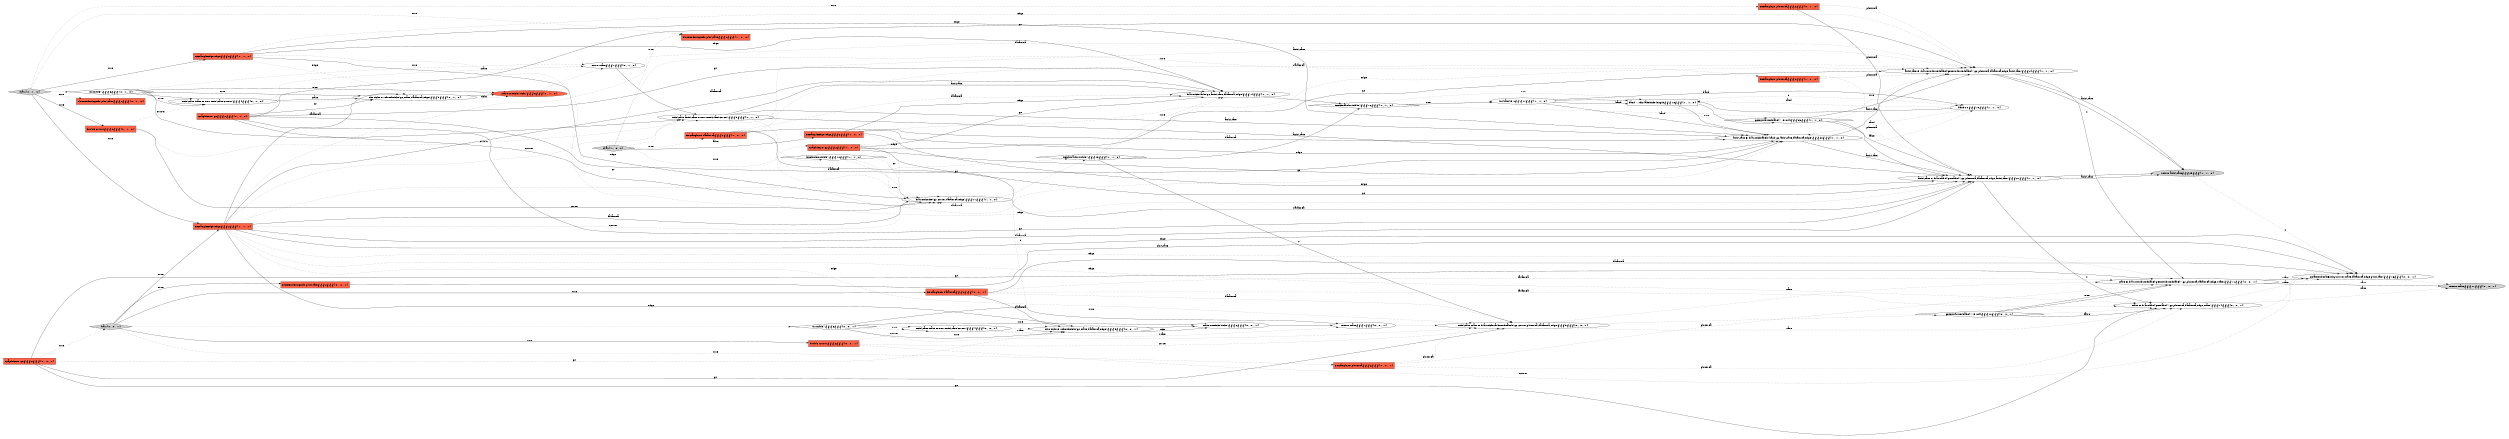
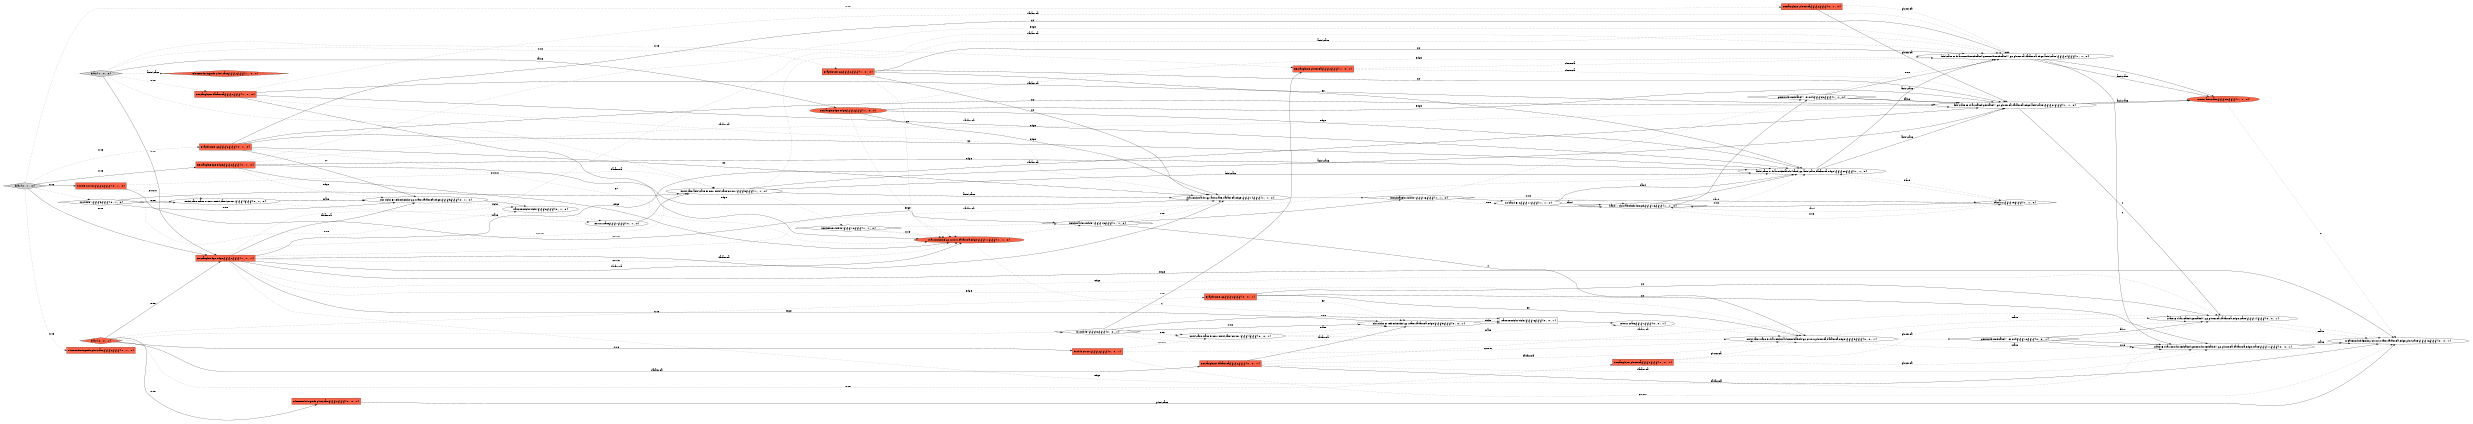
edge "draw['0', '1', '0']" -> "PlotRenderingInfo plotState@@@2@@@['1', '0', '0']": now "draw['0', '1', '0']" -> "Graphics2D g2@@@2@@@['0', '1', '0']"
node "PlotRenderingInfo plotState@@@2@@@['1', '0', '0']": shape box -> diamond
edge "draw['1', '0', '0']" -> "PlotRenderingInfo plotState@@@2@@@['1', '0', '0']": label "true" -> "axisState"
edge "!isVisible()@@@3@@@['0', '1', '0']" -> "return state@@@7@@@['0', '1', '0']": removed, label "true"
edge "!isVisible()@@@3@@@['0', '1', '0']" -> "state.setTicks(ticks)@@@6@@@['0', '1', '0']": style solid -> dotted
node "state.setTicks(ticks)@@@6@@@['0', '1', '0']": fillcolor tomato -> white
edge "band < this.labelInfo.length@@@18@@@['1', '1', '0']" -> "band++@@@19@@@['1', '1', '0']": label "0" -> "true"
node "band < this.labelInfo.length@@@18@@@['1', '1', '0']": shape box -> diamond
node "band++@@@19@@@['1', '1', '0']": shape ellipse -> diamond
node "RectangleEdge edge@@@2@@@['1', '0', '0']": shape box -> ellipse
edge "Graphics2D g2@@@2@@@['0', '1', '0']" -> "drawAxisLine(g2,cursor,dataArea,edge)@@@11@@@['1', '1', '0']": style solid -> dotted
edge "draw['1', '0', '0']" -> "RectangleEdge edge@@@2@@@['1', '1', '1']": added, label "true"
node "return axisState@@@29@@@['1', '1', '0']": fillcolor lightgray -> tomato
edge "Rectangle2D dataArea@@@2@@@['1', '0', '0']" -> "drawAxisLine(g2,cursor,dataArea,edge)@@@11@@@['1', '1', '0']": style dotted -> solid
node "drawAxisLine(g2,cursor,dataArea,edge)@@@11@@@['1', '1', '0']": fillcolor white -> tomato
edge "double cursor@@@2@@@['0', '1', '0']" -> "drawAxisLine(g2,cursor,dataArea,edge)@@@11@@@['1', '1', '0']": now "double cursor@@@2@@@['0', '1', '0']" -> "isTickMarksVisible()@@@13@@@['1', '1', '0']"
node "return state@@@17@@@['0', '0', '1']": removed
edge "draw['0', '0', '1']" -> "Rectangle2D dataArea@@@2@@@['0', '0', '1']": label "true" -> "dataArea"
edge "!isVisible()@@@3@@@['0', '0', '1']" -> "return state@@@7@@@['0', '0', '1']": now "!isVisible()@@@3@@@['0', '0', '1']" -> "Rectangle2D plotArea@@@2@@@['1', '0', '0']"
node "state.setTicks(ticks)@@@6@@@['0', '0', '1']": shape ellipse -> box
node "draw['0', '0', '1']": fillcolor lightgray -> tomato
edge "Graphics2D g2@@@2@@@['0', '0', '1']" -> "draw['0', '0', '1']": reversed
